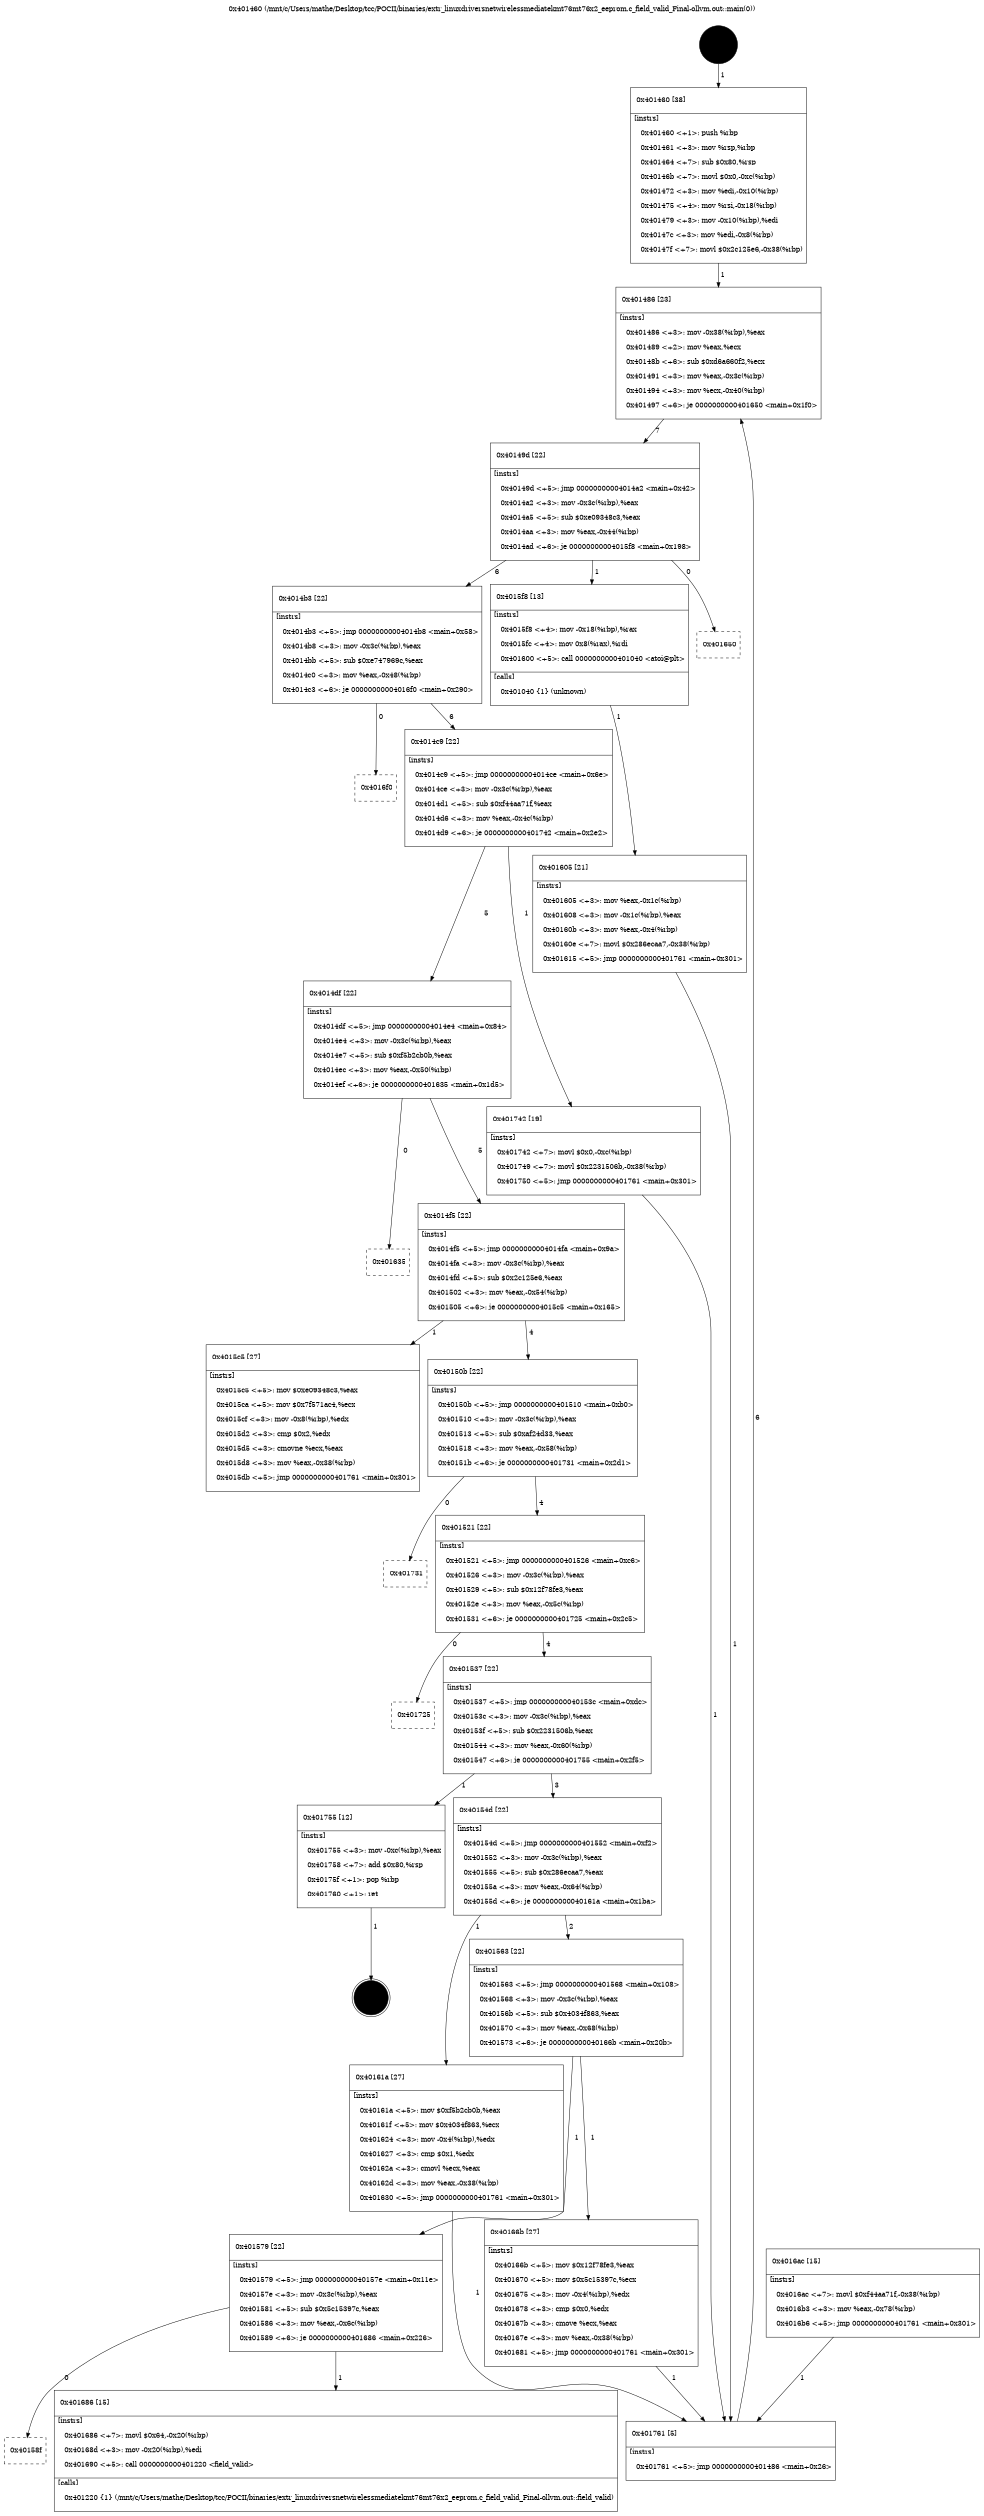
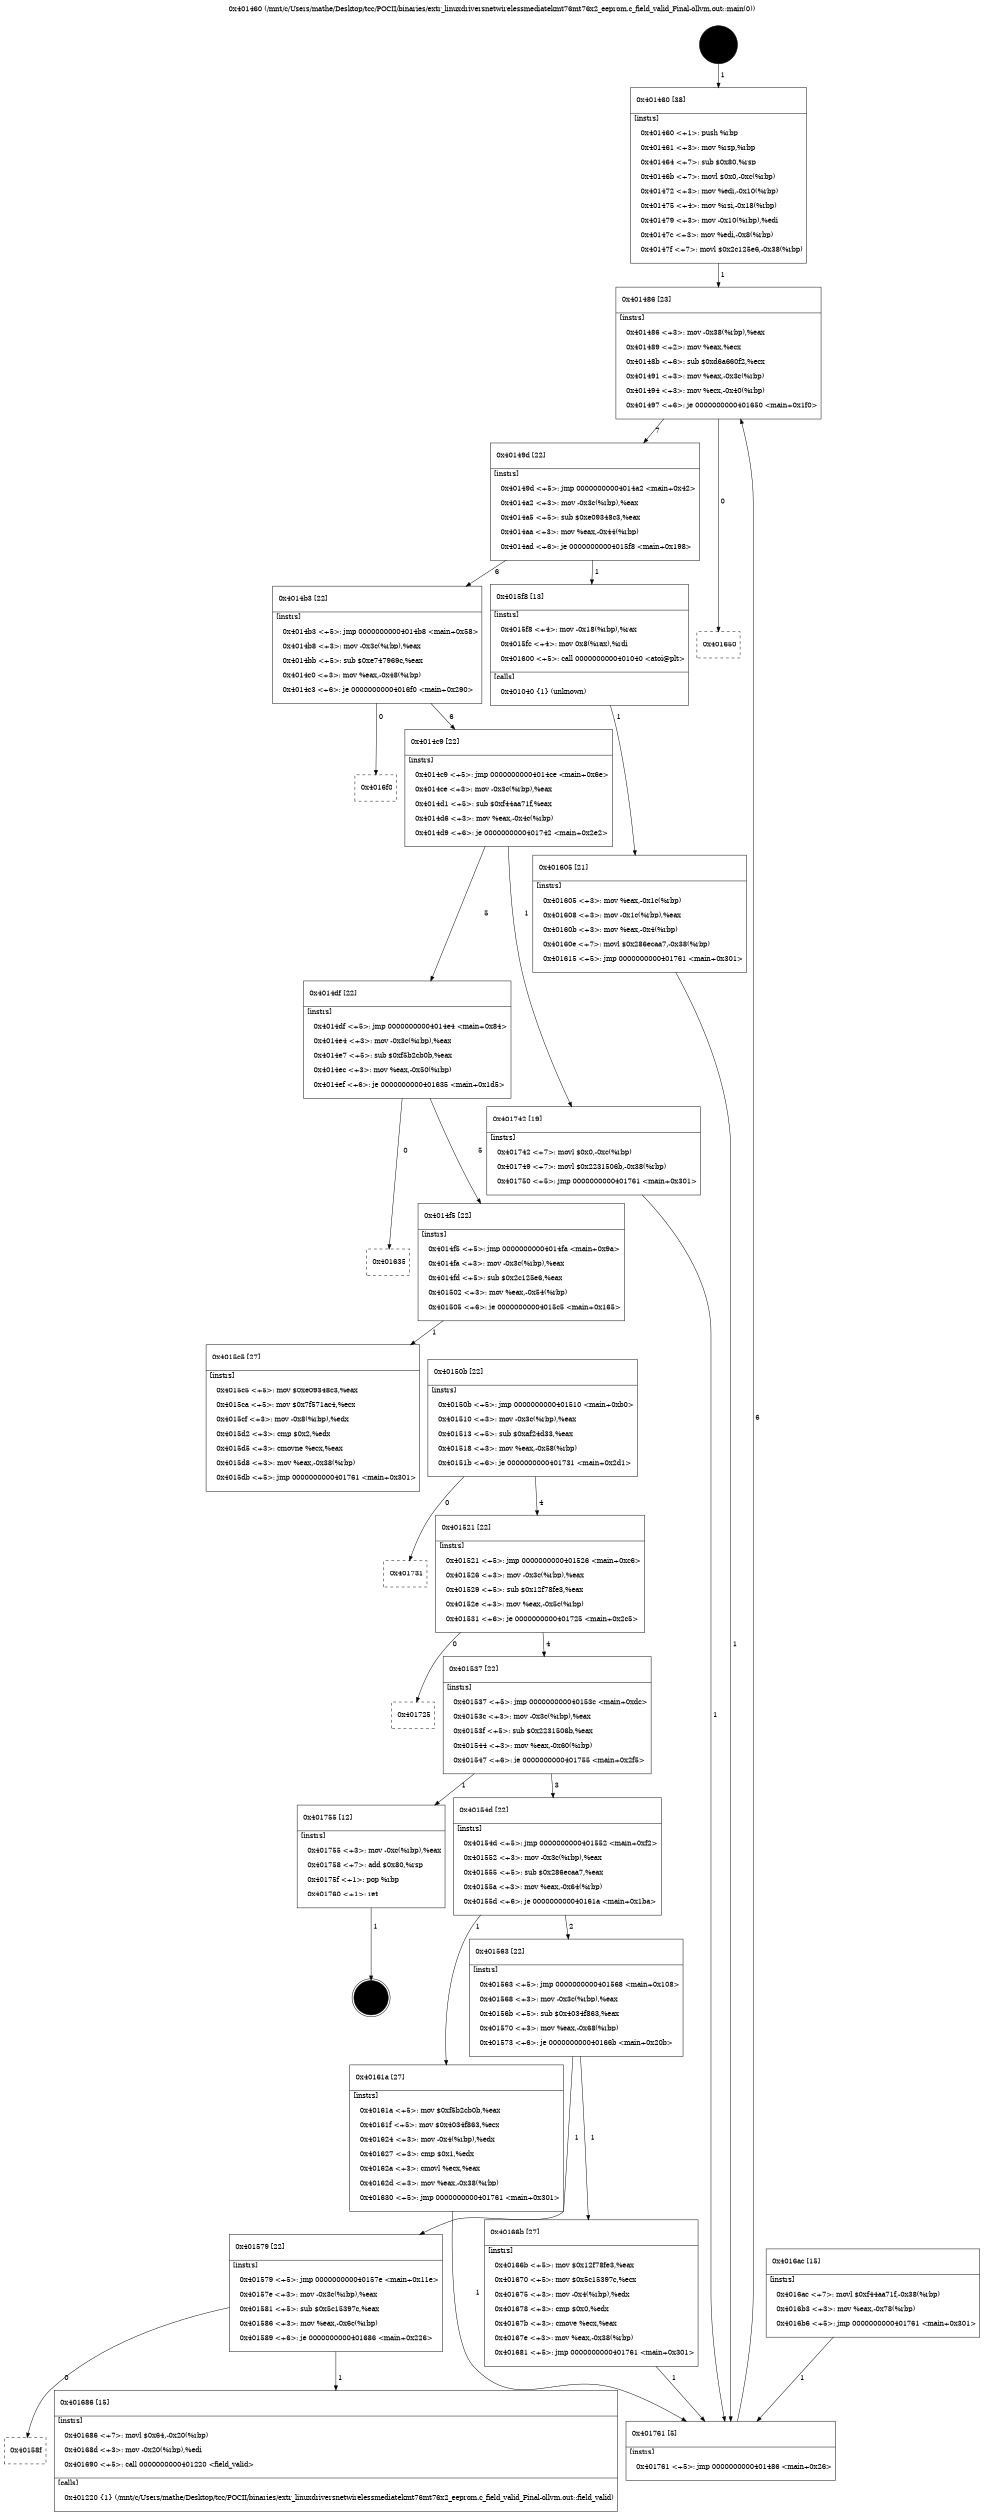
edge "0x40149d [22]" -> "0x401650": now "0x401486 [23]" -> "0x401650"
edge "0x4014f5 [22]" -> "0x40150b [22]": removed, label "4"
